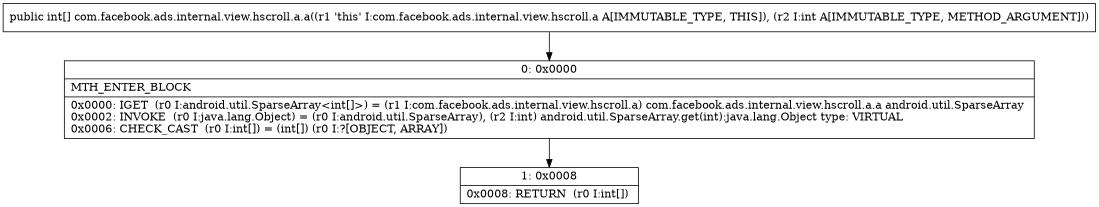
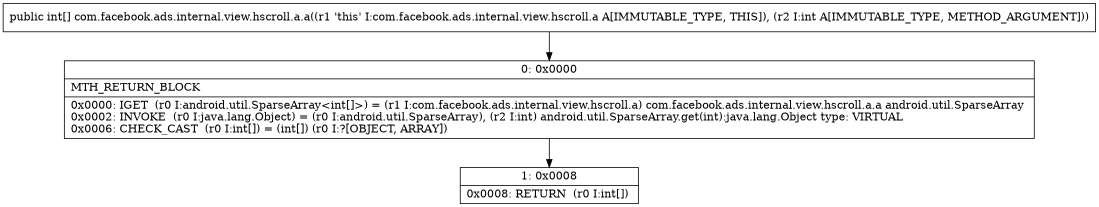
node "0: 0x0000": text "MTH_ENTER_BLOCK" -> "MTH_RETURN_BLOCK"
